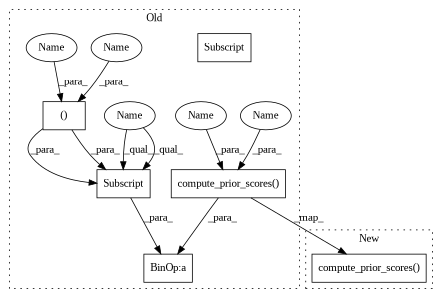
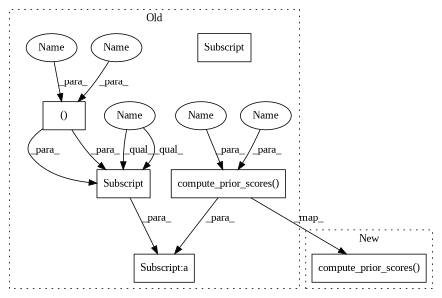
node "BinOp:a": label "BinOp:a" -> "Subscript:a"
